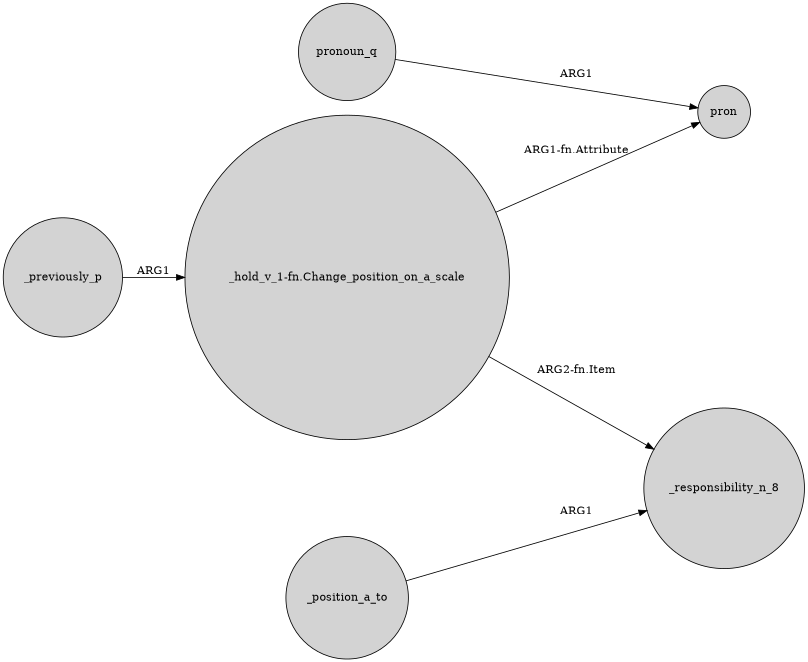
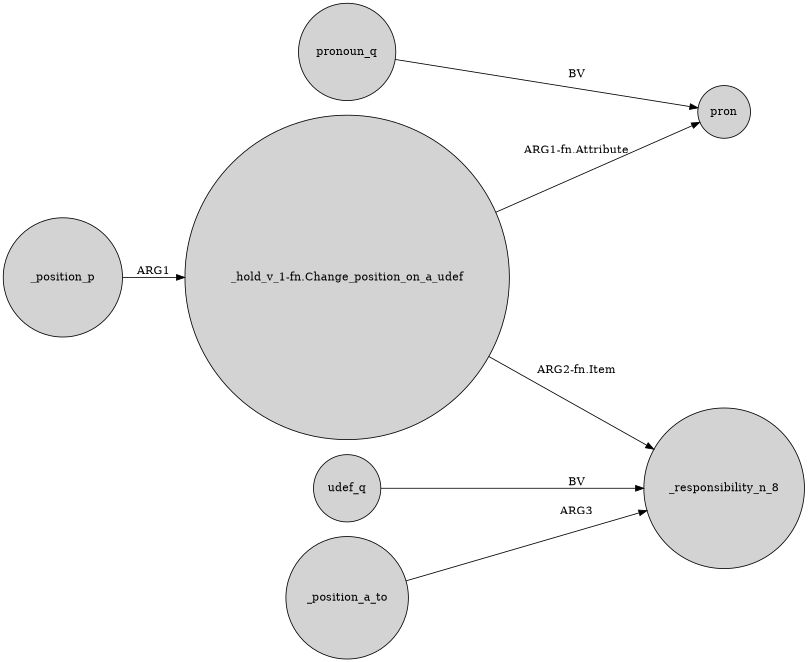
edge "pronoun_q" -> "pron": label "ARG1" -> "BV"
node "_previously_p": label "_previously_p" -> "_position_p"
node "_hold_v_1-fn.Change_position_on_a_scale": label "_hold_v_1-fn.Change_position_on_a_scale" -> "_hold_v_1-fn.Change_position_on_a_udef"
node "udef_q": added
edge "_position_a_to" -> "_responsibility_n_8": label "ARG1" -> "ARG3"
